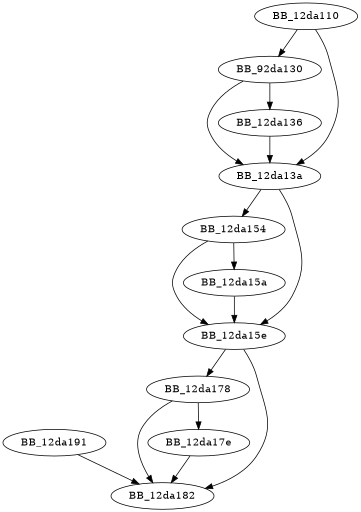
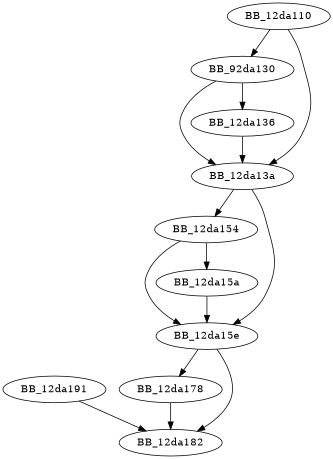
node "BB_12da17e": removed
